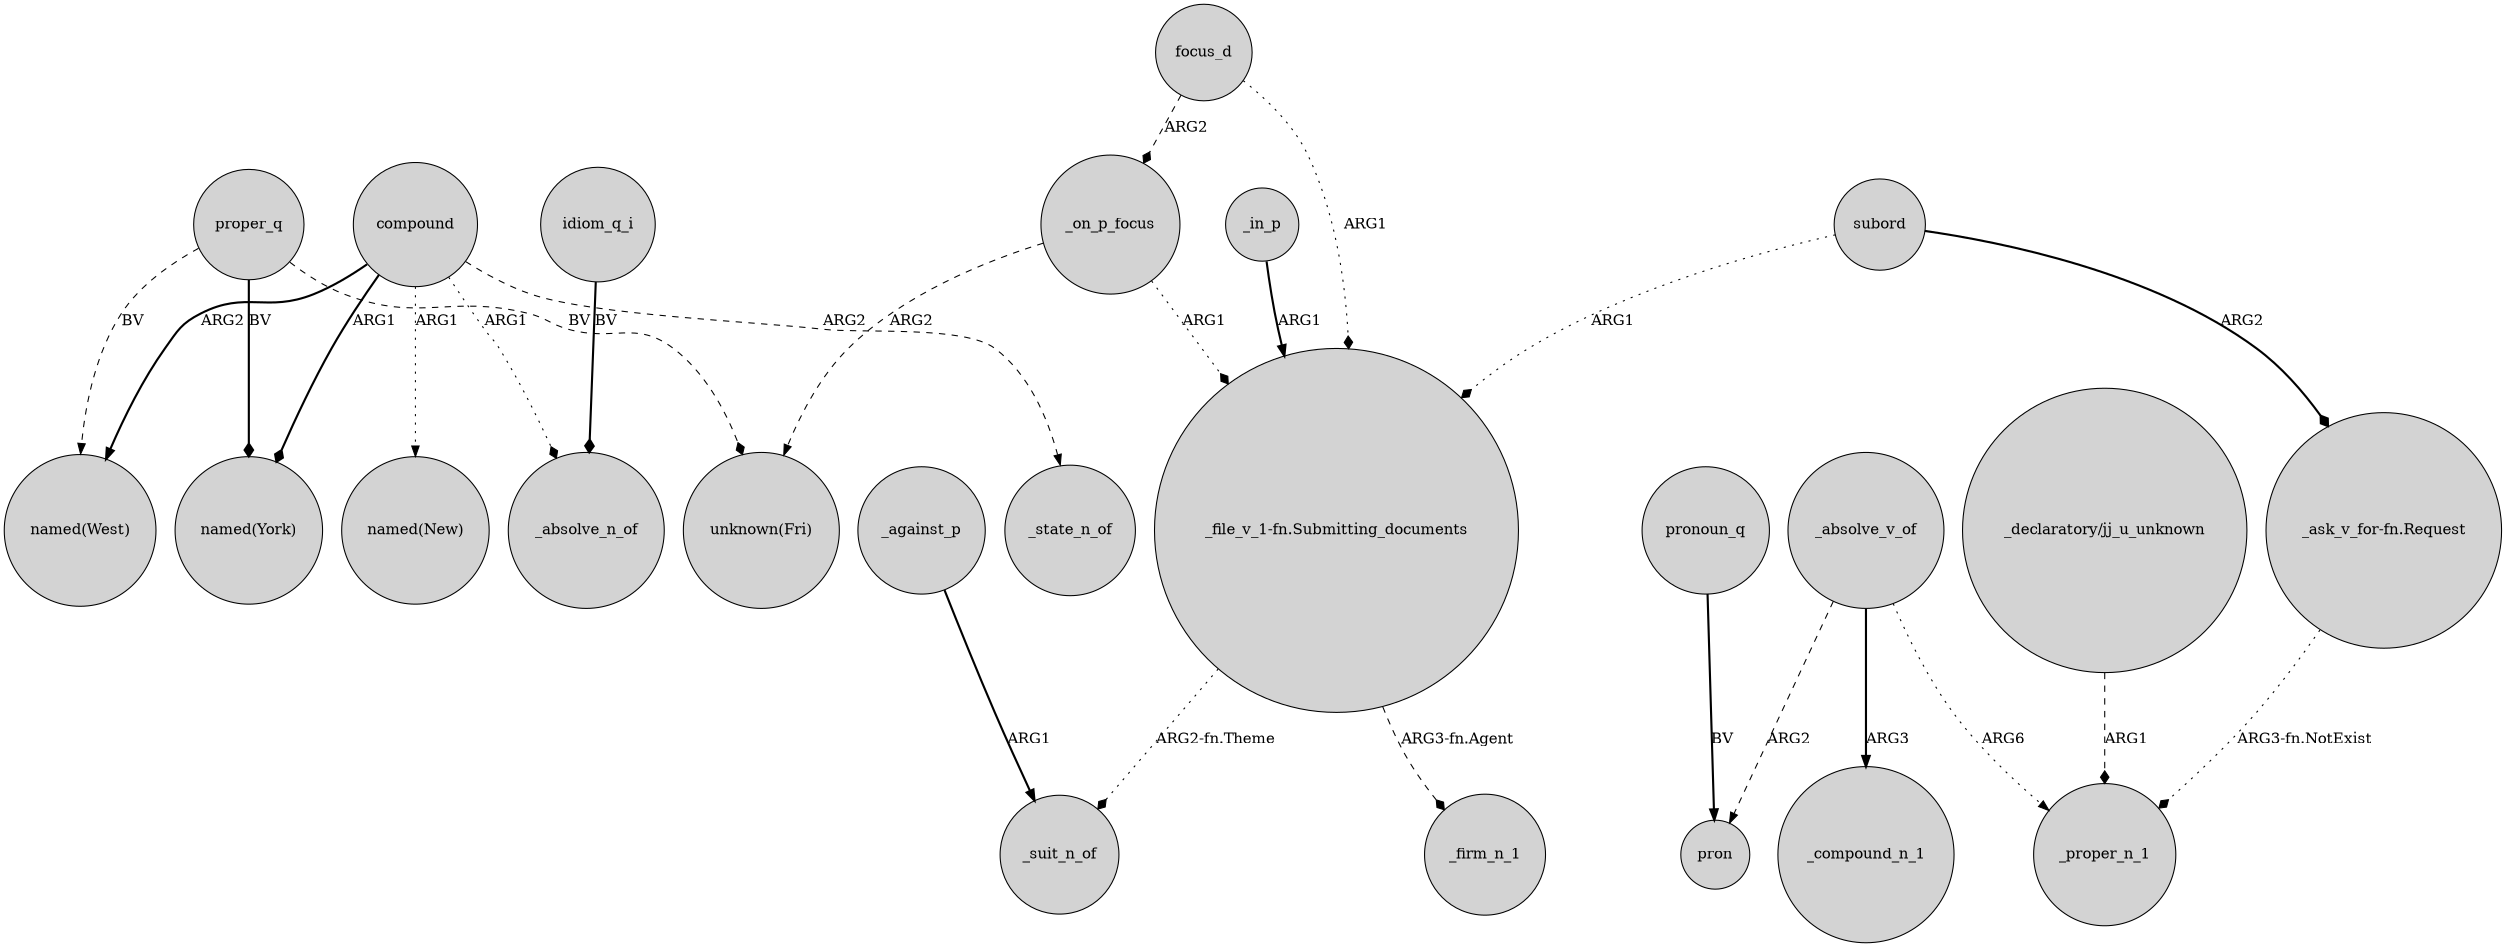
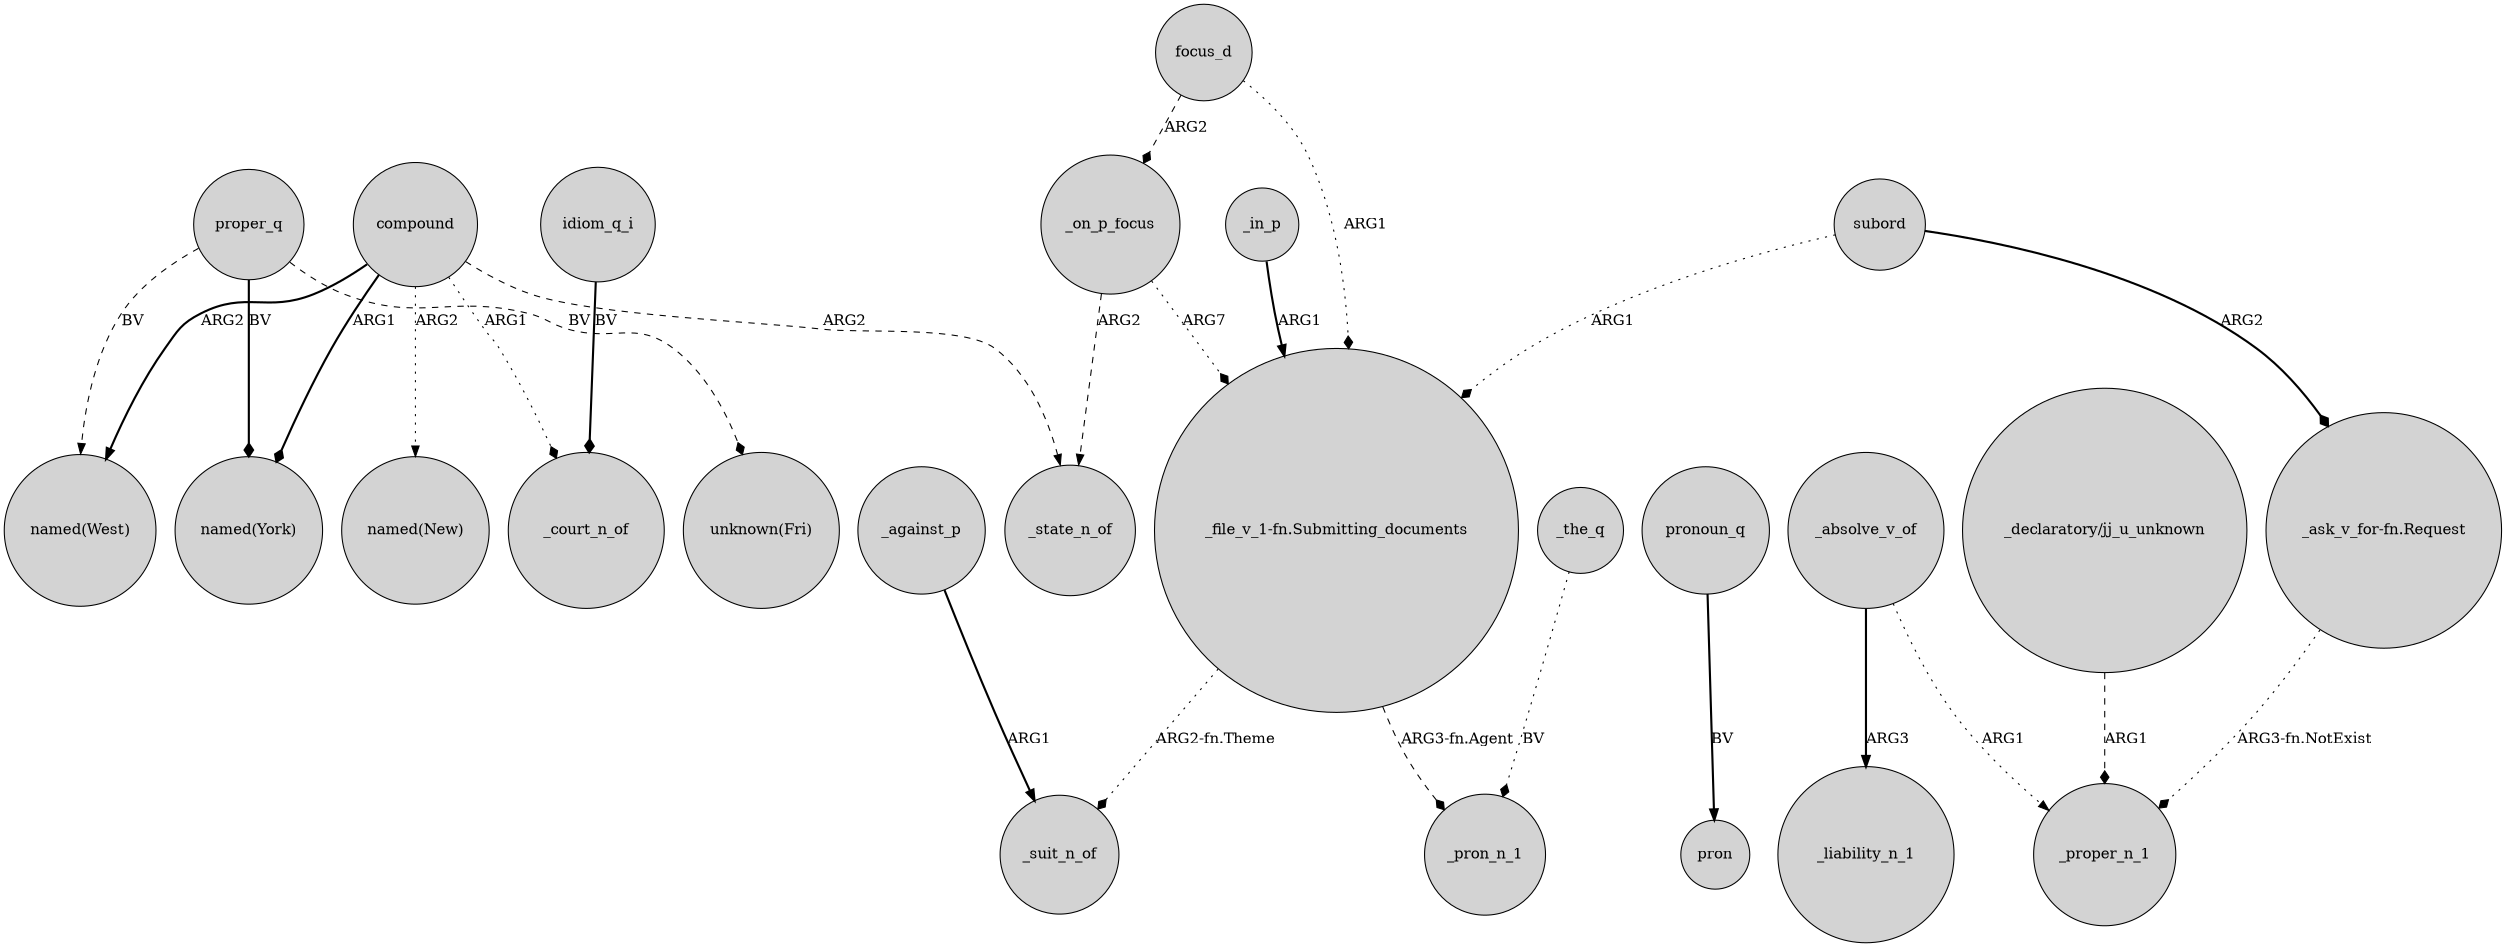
edge "_on_p_focus" -> "unknown(Fri)": now "_on_p_focus" -> "_state_n_of"
edge "compound" -> "named(New)": label "ARG1" -> "ARG2"
edge "_on_p_focus" -> "_file_v_1-fn.Submitting_documents": label "ARG1" -> "ARG7"
node "_absolve_n_of": label "_absolve_n_of" -> "_court_n_of"
node "_the_q": added
edge "_absolve_v_of" -> "pron": removed, label "ARG2"
edge "_absolve_v_of" -> "_proper_n_1": label "ARG6" -> "ARG1"
node "_firm_n_1": label "_firm_n_1" -> "_pron_n_1"
node "_compound_n_1": label "_compound_n_1" -> "_liability_n_1"
